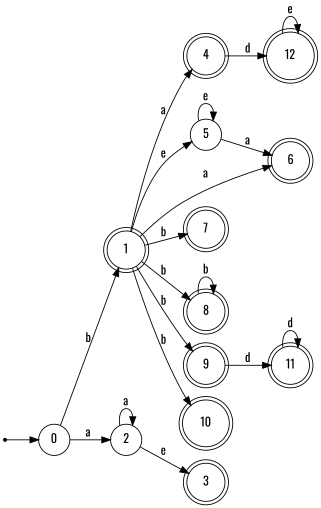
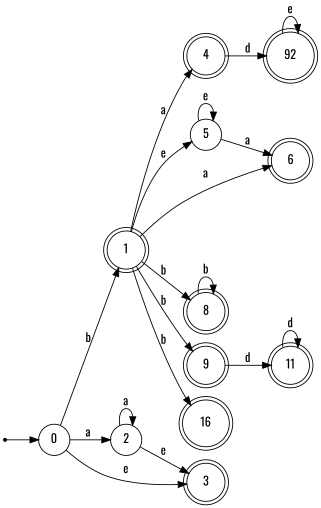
node "12": label "12" -> "92"
node "7": removed
node "10": label "10" -> "16"
edge "0" -> "3": added, label "e"
